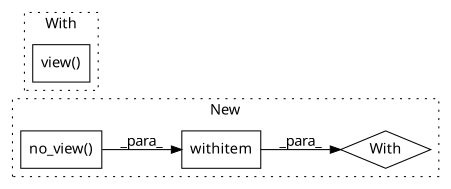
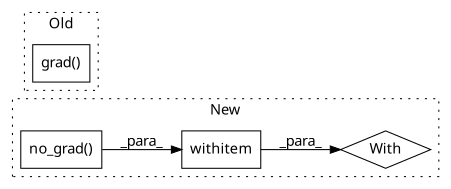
cluster "With": label "With" -> "Old"
node "view()": label "view()" -> "grad()"
node "no_view()": label "no_view()" -> "no_grad()"
